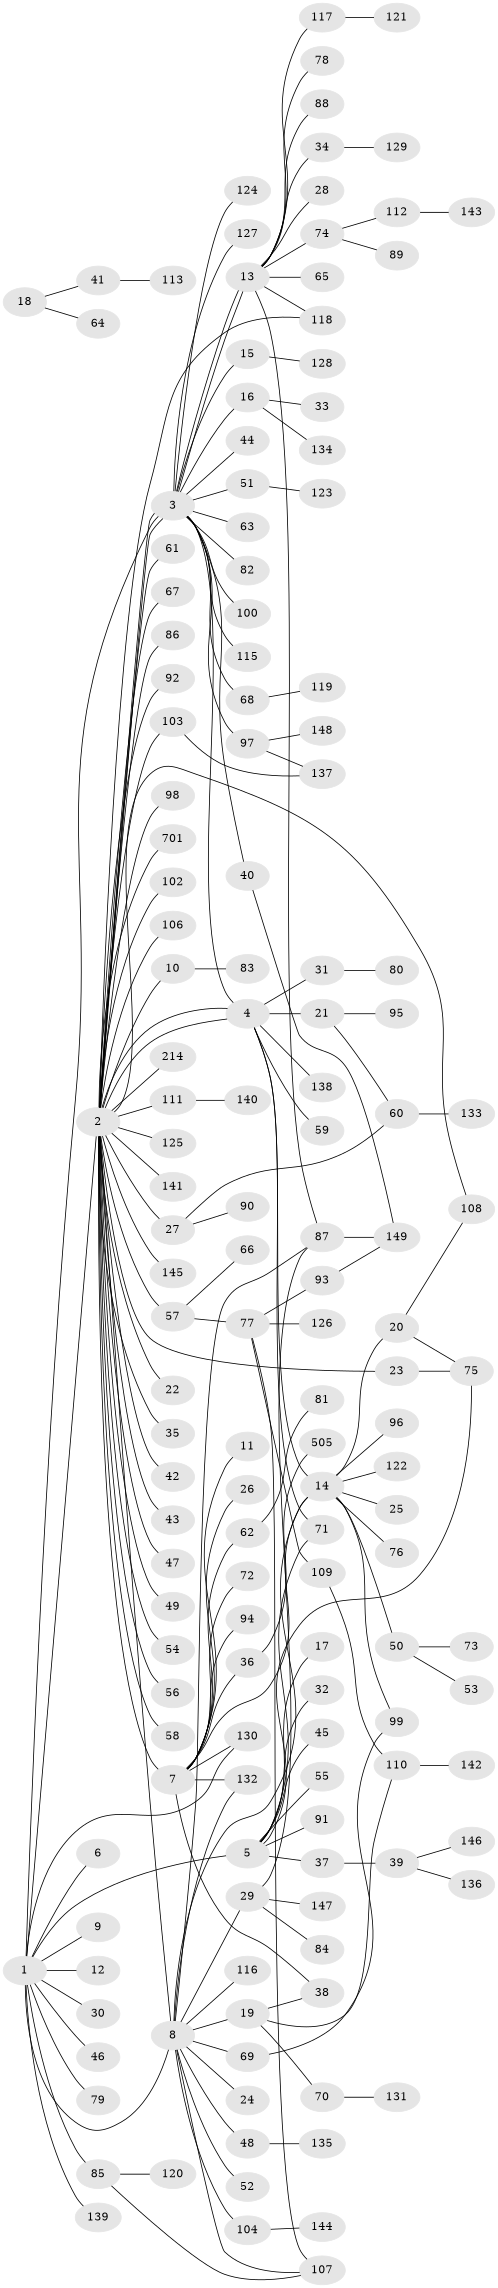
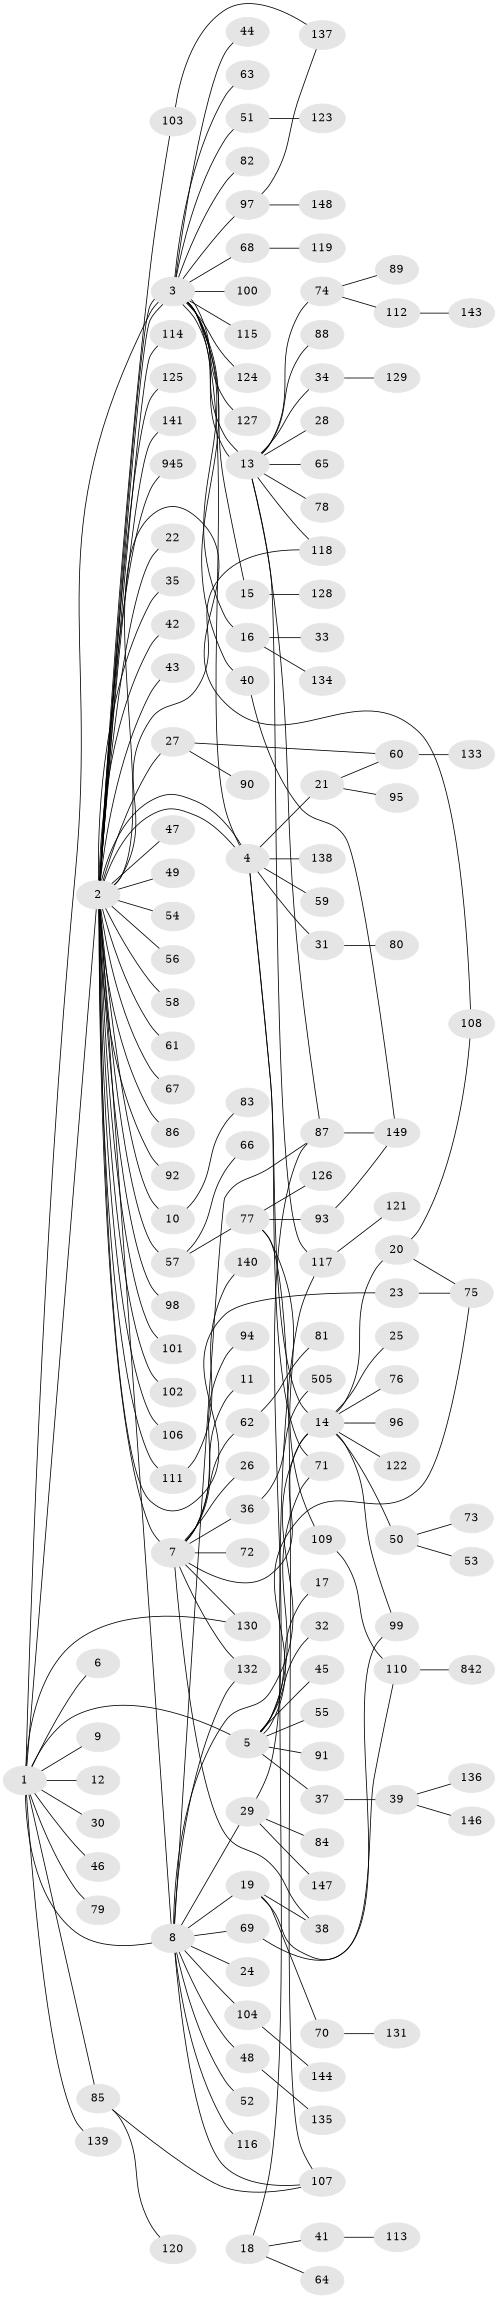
node "701": label "701" -> "101"
node "214": label "214" -> "114"
node "145": label "145" -> "945"
edge "117" -- "18": added
node "142": label "142" -> "842"
